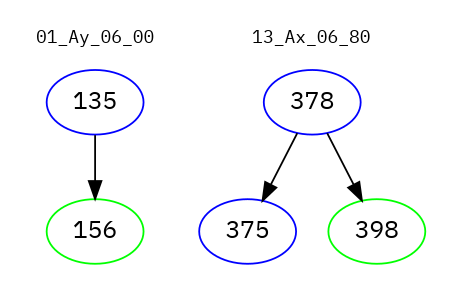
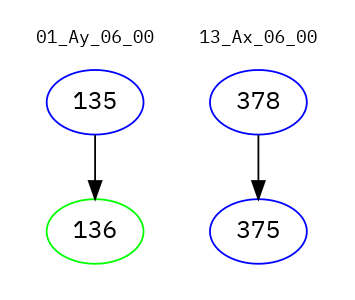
cluster "13_Ax_06_80": label "13_Ax_06_80" -> "13_Ax_06_00"
node "156": label "156" -> "136"
node "398": removed
